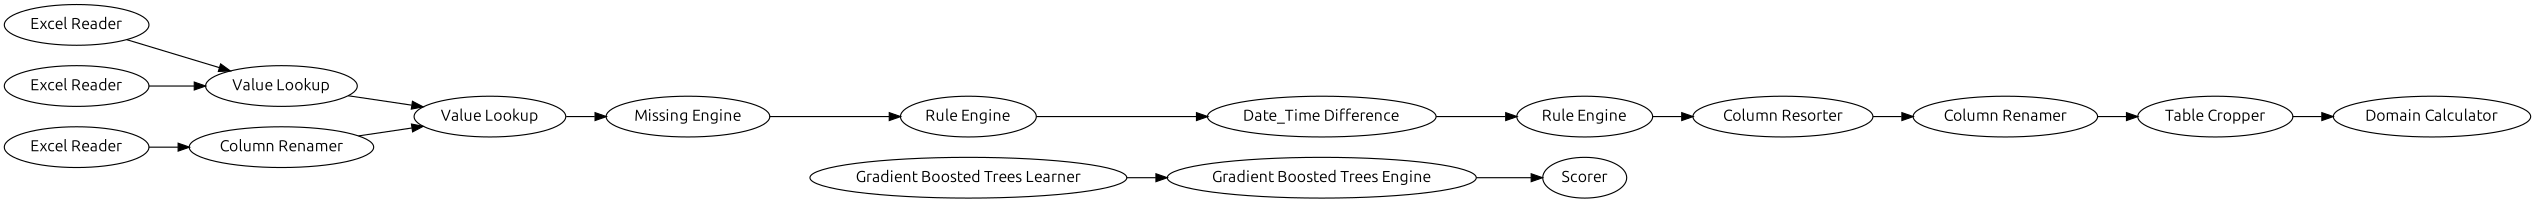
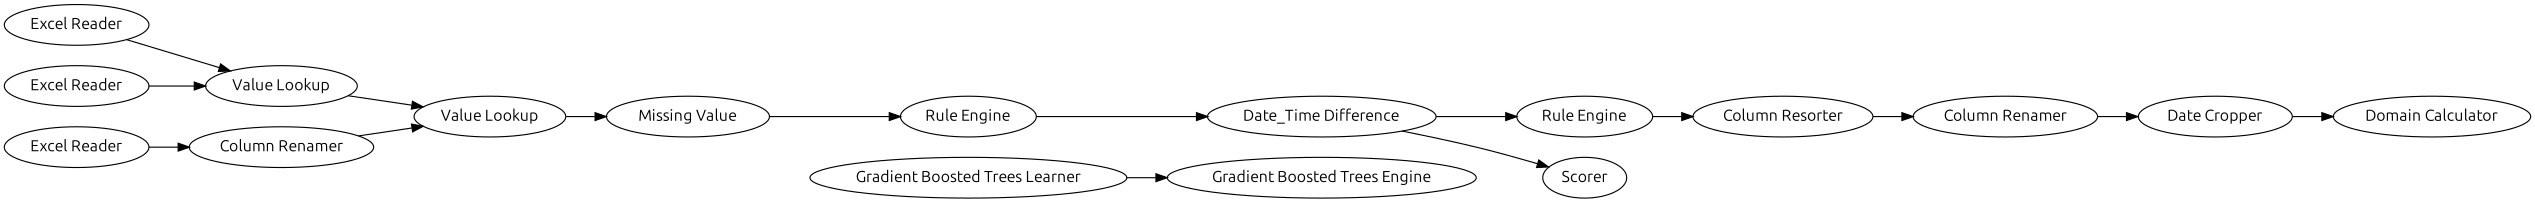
node "Missing Engine": label "Missing Engine" -> "Missing Value"
node "Table Cropper": label "Table Cropper" -> "Date Cropper"
edge "Gradient Boosted Trees Engine" -> "Scorer": now "Date_Time Difference" -> "Scorer"
